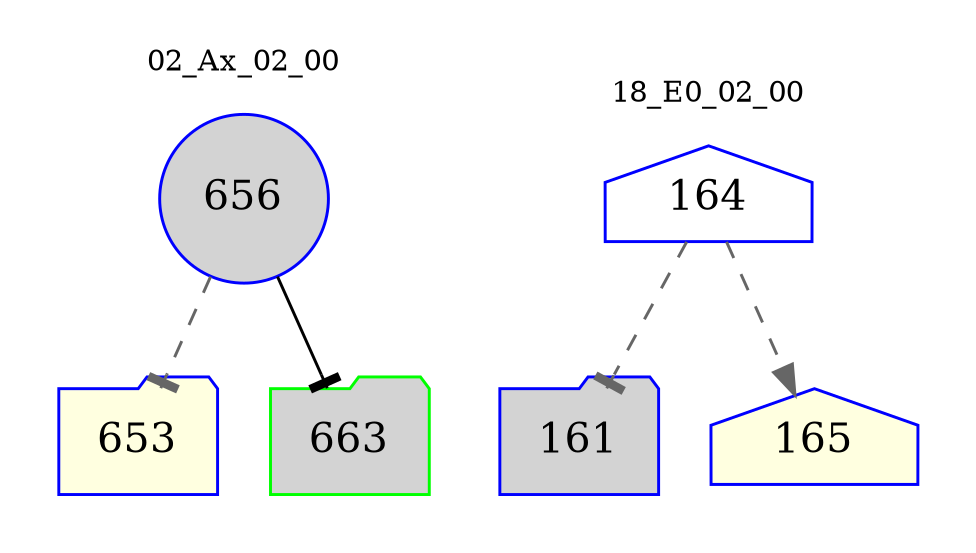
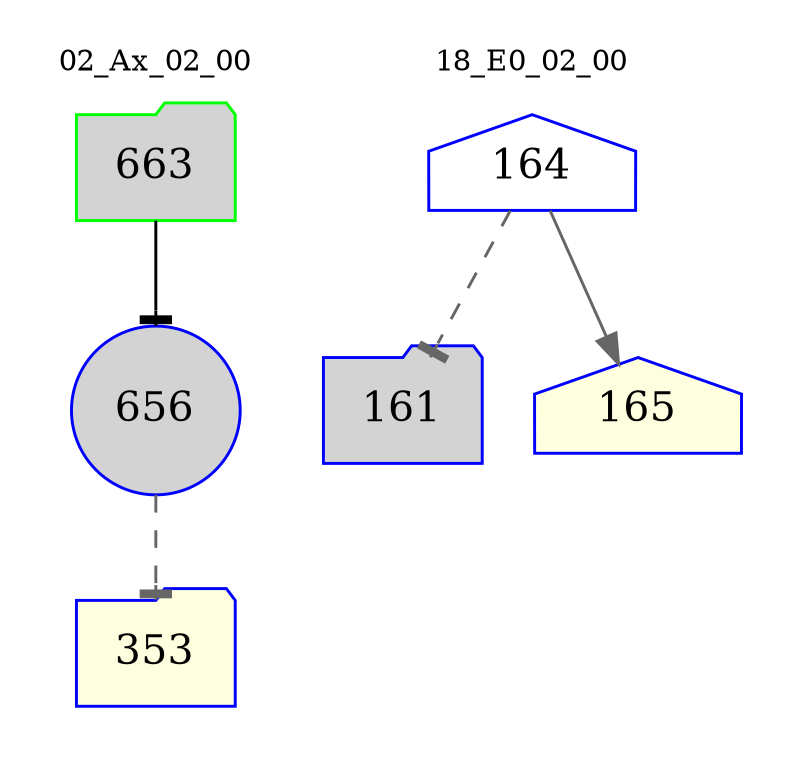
edge "164" -> "165": style dashed -> solid
edge "656" -> "663": reversed
node "653": label "653" -> "353"
